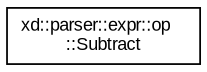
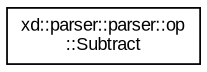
node "xd::parser::expr::op ::Subtract": label "xd::parser::expr::op ::Subtract" -> "xd::parser::parser::op ::Subtract"
